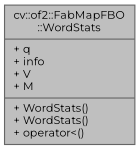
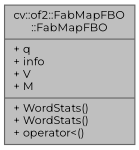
node "cv::of2::FabMapFBO": text "::WordStats" -> "::FabMapFBO"
